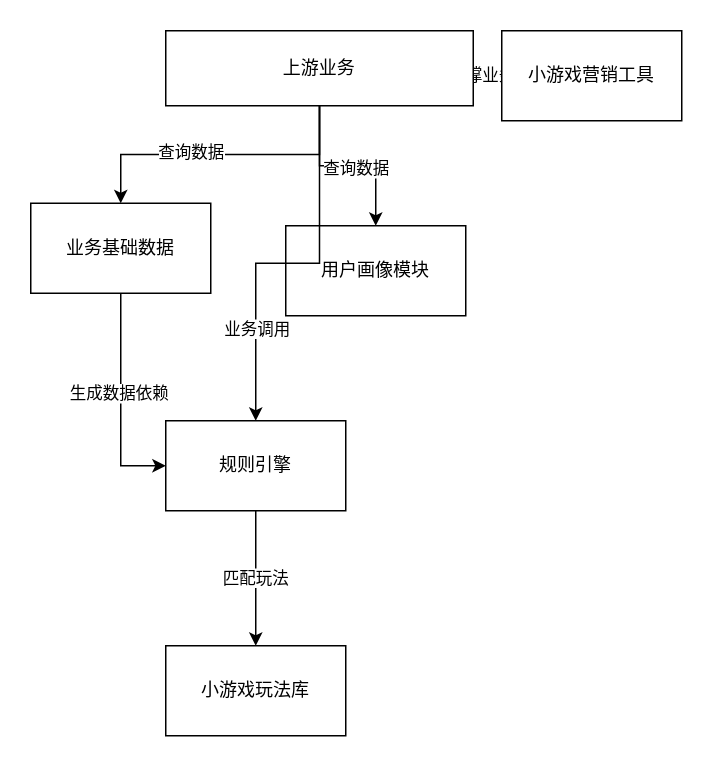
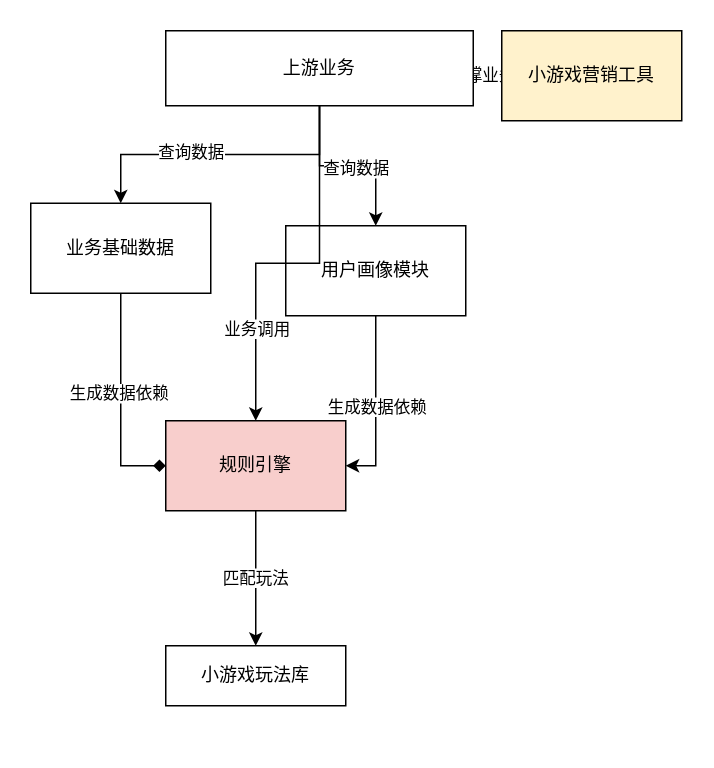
node "小游戏营销工具": fillcolor #ffffff -> #fff2cc
edge "用户画像模块" -> "规则引擎": added, label "生成数据依赖"
edge "业务基础数据" -> "规则引擎": arrowhead classic -> diamond
node "规则引擎": fillcolor #ffffff -> #f8cecc
node "小游戏玩法库": size 180x90 -> 180x60
